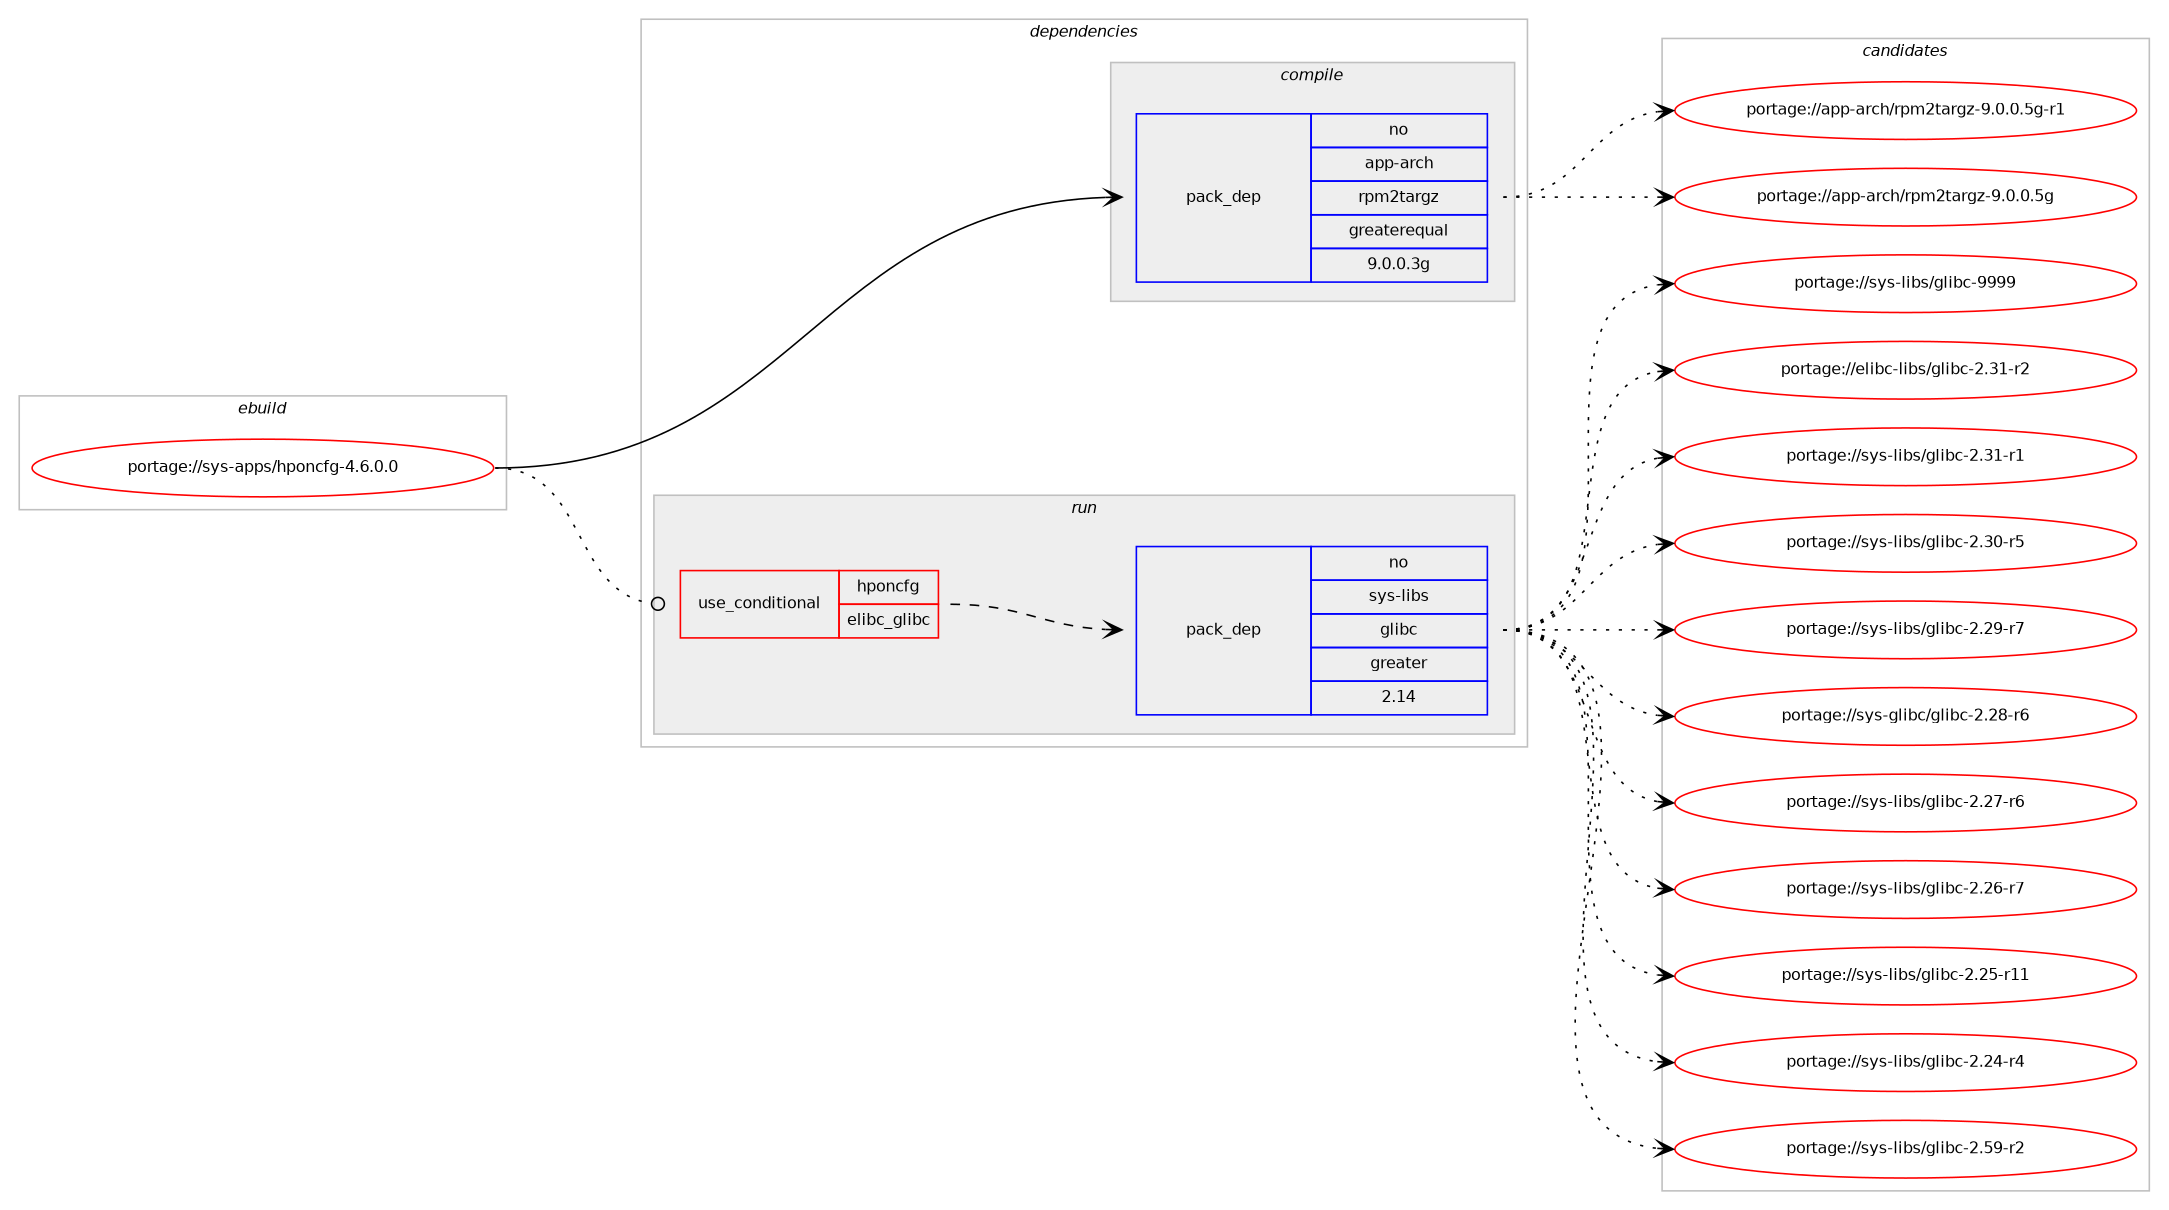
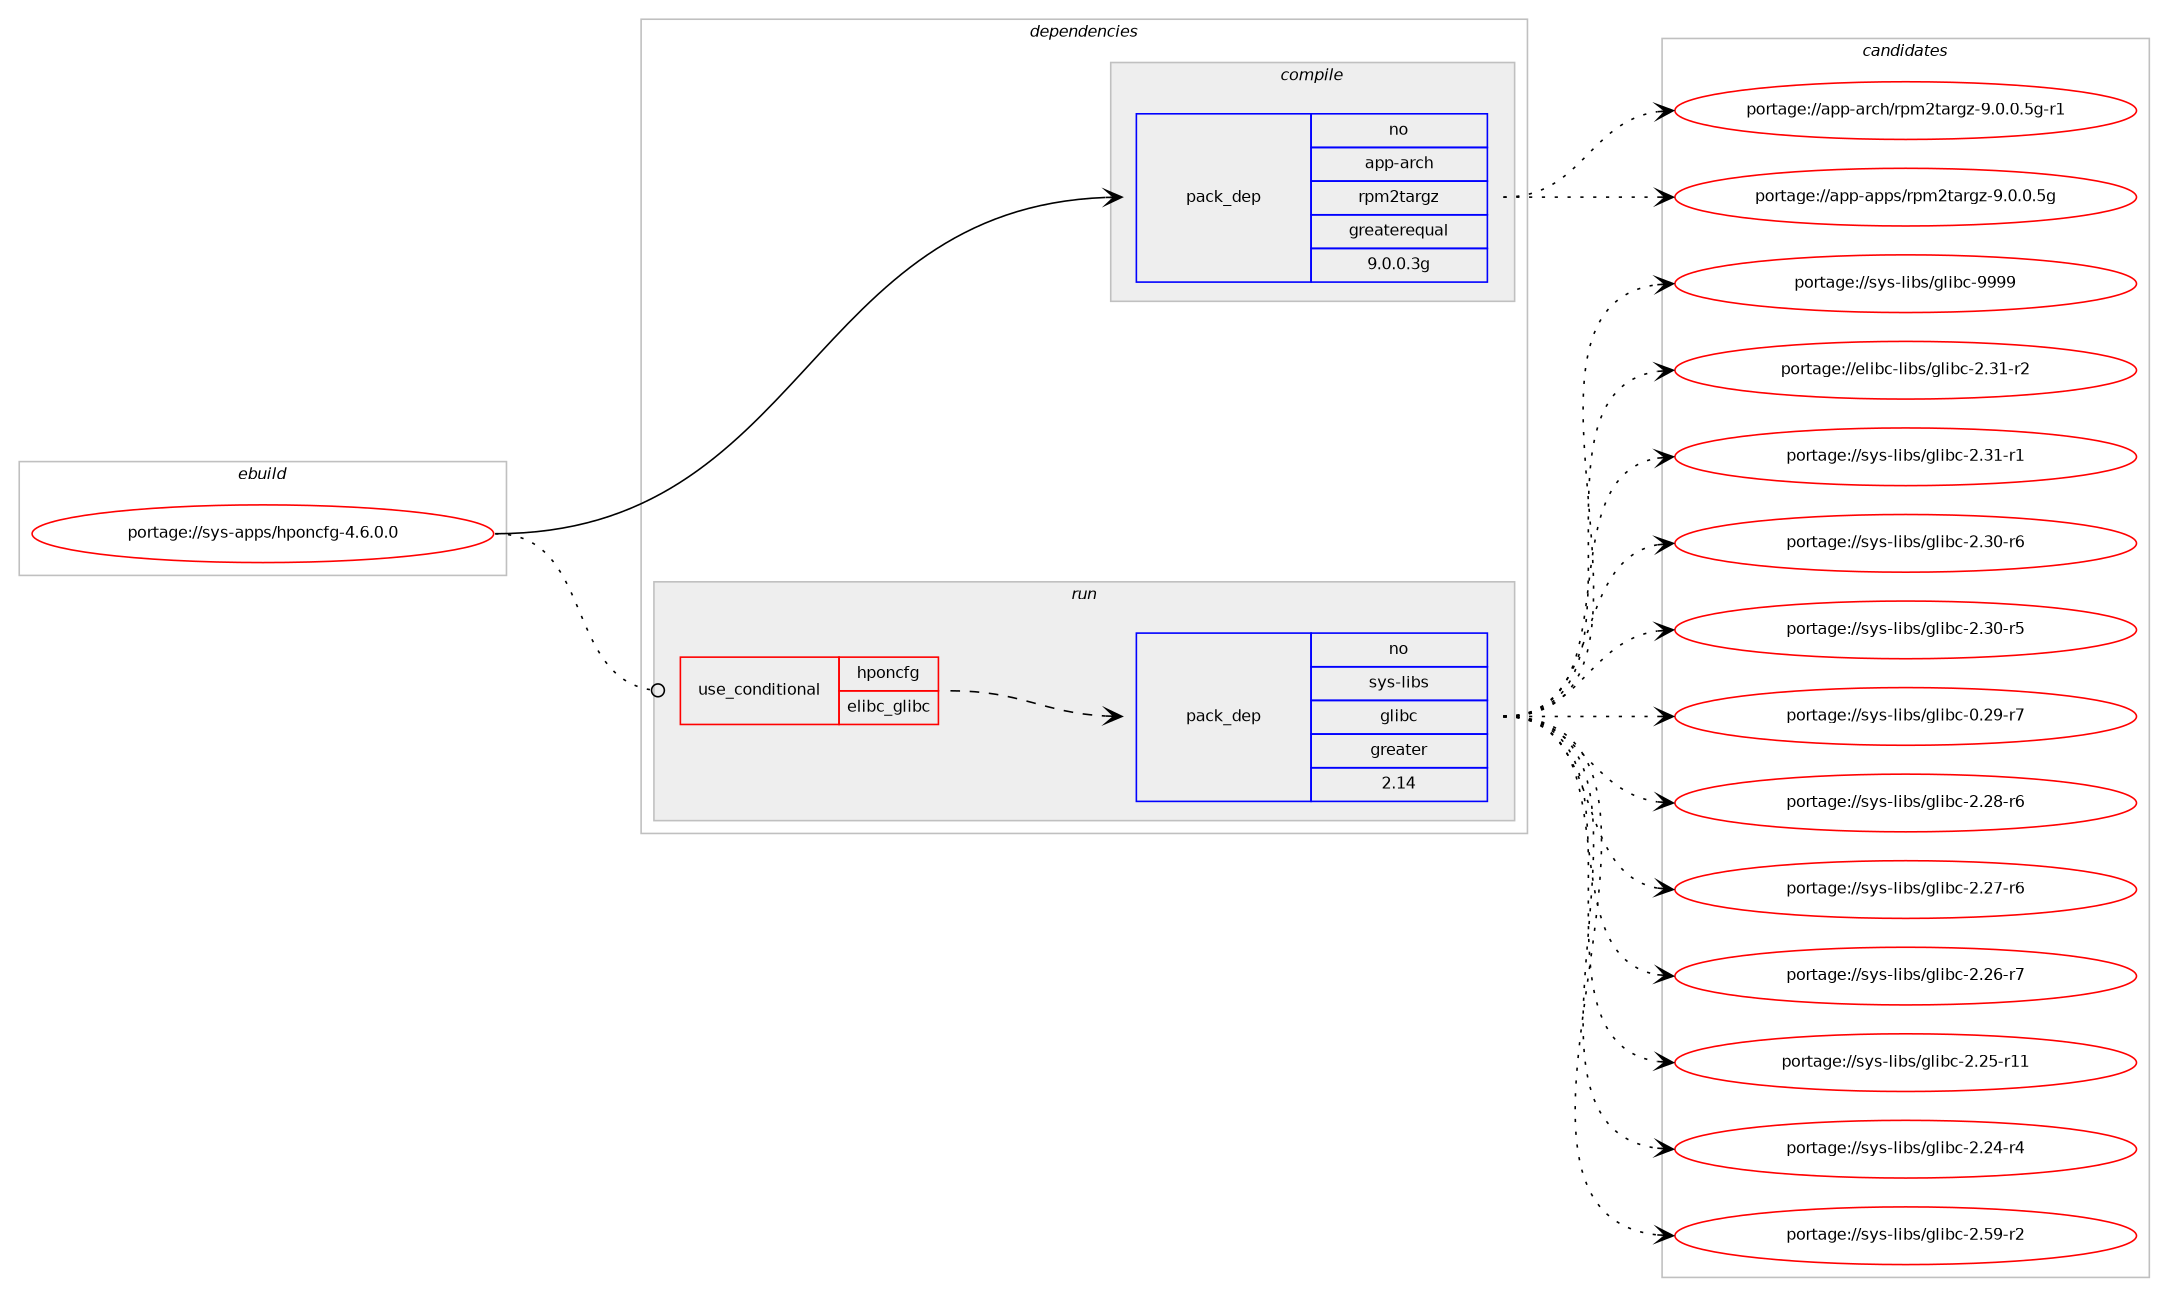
node "portage://app-arch/rpm2targz-9.0.0.5g": label "portage://app-arch/rpm2targz-9.0.0.5g" -> "portage://app-apps/rpm2targz-9.0.0.5g"
node "portage://sys-libs/glibc-2.30-r6": added
node "portage://sys-libs/glibc-2.29-r7": label "portage://sys-libs/glibc-2.29-r7" -> "portage://sys-libs/glibc-0.29-r7"
node "portage://sys-glibc/glibc-2.28-r6": label "portage://sys-glibc/glibc-2.28-r6" -> "portage://sys-libs/glibc-2.28-r6"
